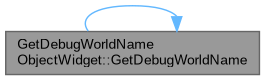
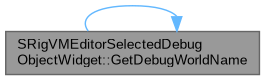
node "GetDebugWorldName ObjectWidget::GetDebugWorldName": label "GetDebugWorldName ObjectWidget::GetDebugWorldName" -> "SRigVMEditorSelectedDebug ObjectWidget::GetDebugWorldName"
